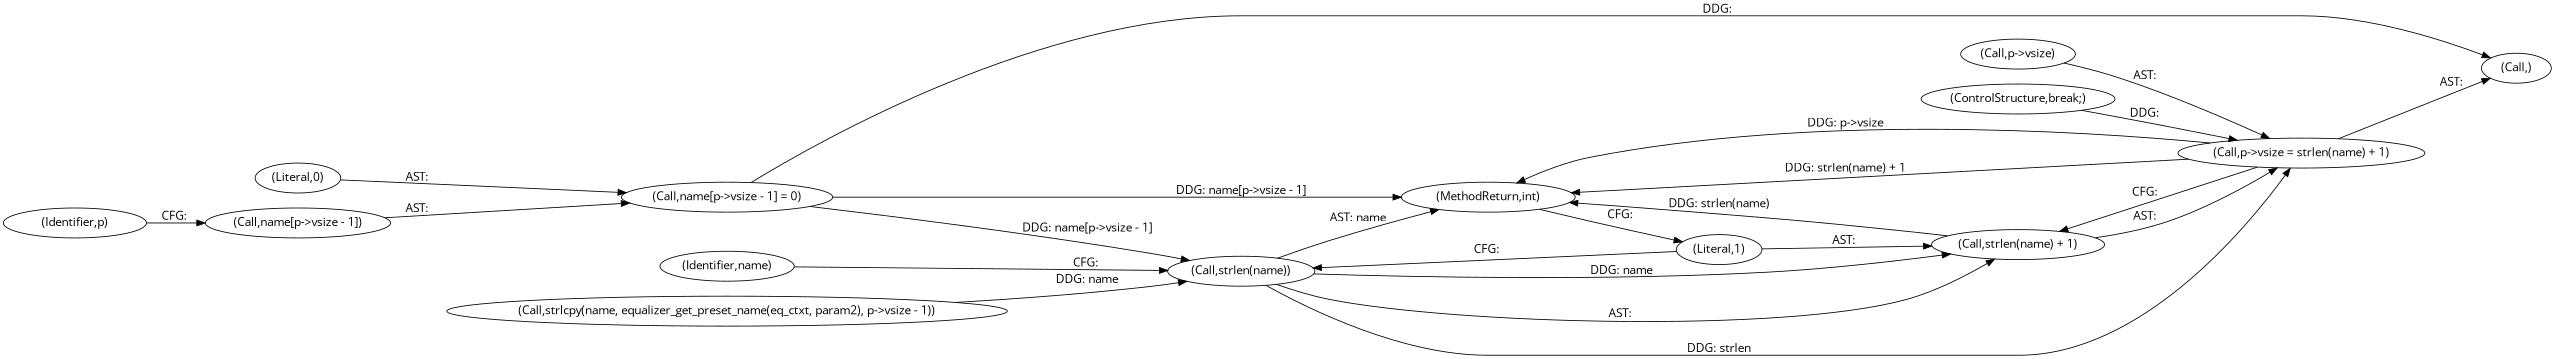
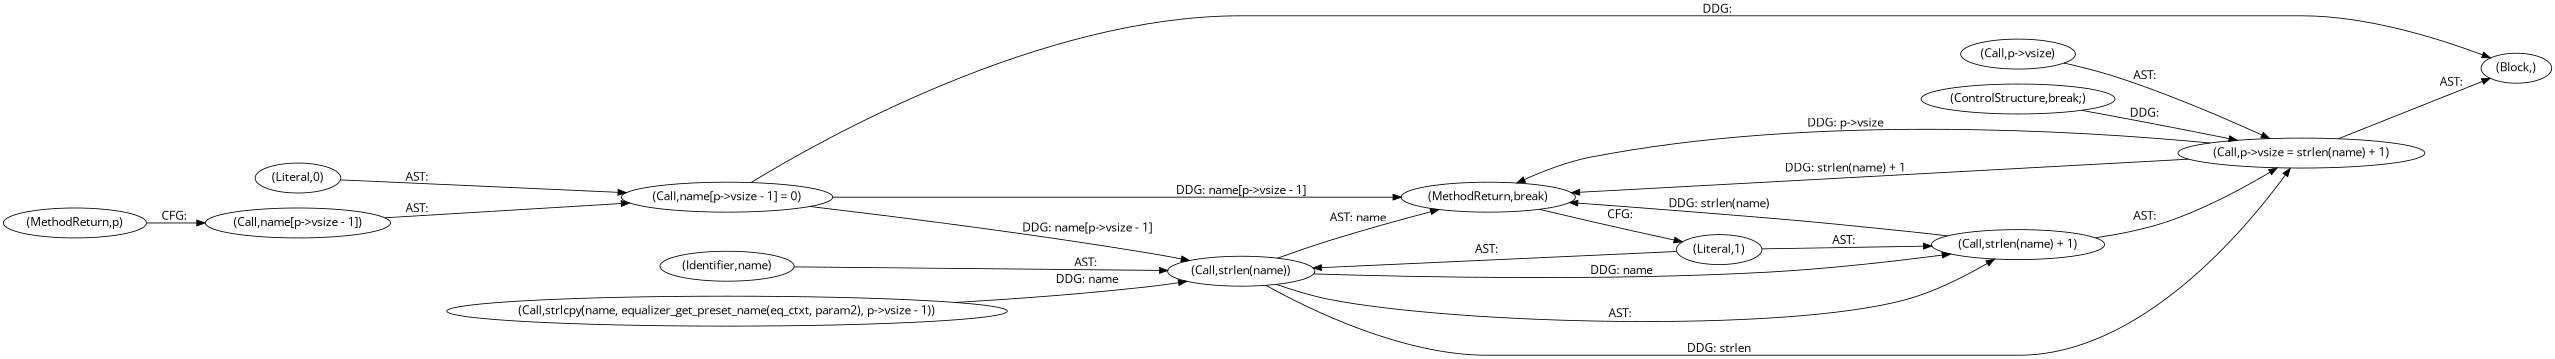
node "(Call,)": label "(Call,)" -> "(Block,)"
node "(MethodReturn,int)": label "(MethodReturn,int)" -> "(MethodReturn,break)"
edge "(Call,p->vsize = strlen(name) + 1)" -> "(Call,strlen(name) + 1)": removed, label "CFG:"
node "(Identifier,p)": label "(Identifier,p)" -> "(MethodReturn,p)"
edge "(Literal,1)" -> "(Call,strlen(name))": label "CFG: " -> "AST: "
edge "(Identifier,name)" -> "(Call,strlen(name))": label "CFG: " -> "AST: "
